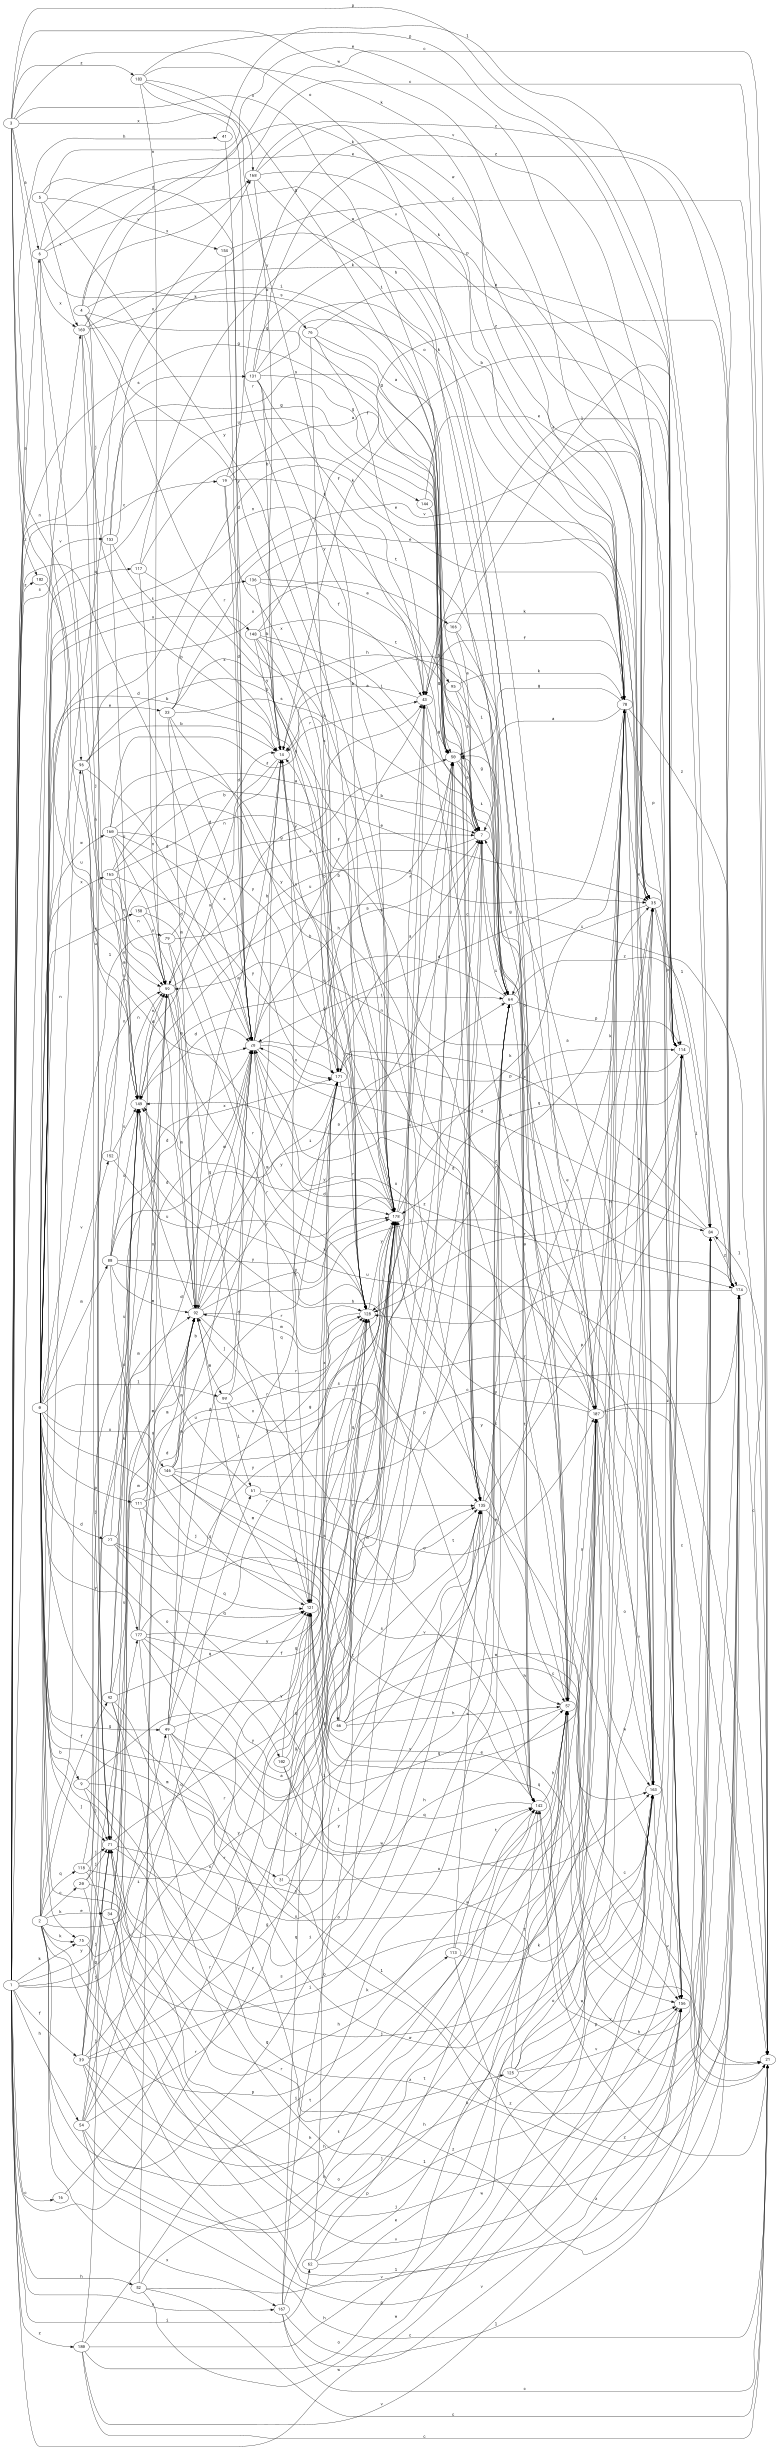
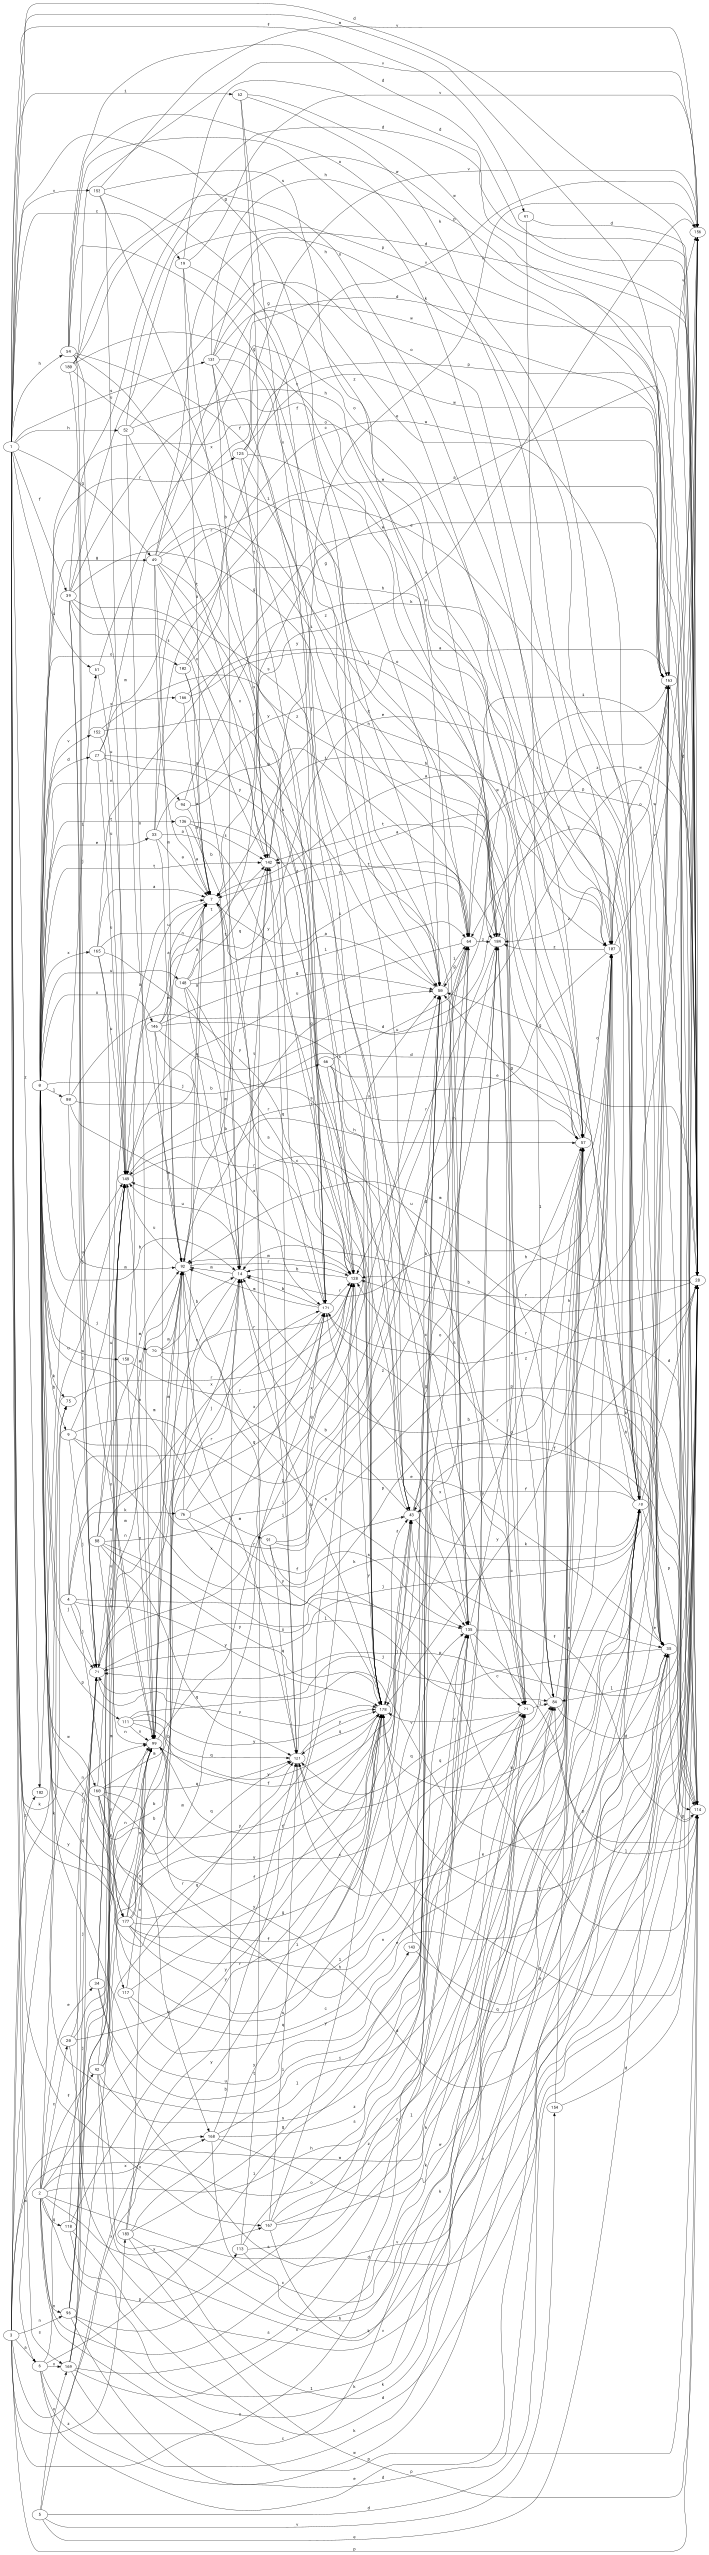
edge "1" -> "41": label "h" -> "f"
node "144": label "144" -> "143"
node "95": label "95" -> "94"
edge "33" -> "28": removed, label "d"
edge "0" -> "79": label "l" -> "j"
edge "178" -> "28": removed, label "d"
edge "14" -> "121": now "14" -> "142"
node "174": label "174" -> "184"
edge "7" -> "99": added, label "n"
edge "0" -> "88": now "0" -> "171"
edge "146" -> "114": now "9" -> "114"
edge "92" -> "80": reversed
edge "61" -> "135": removed, label "s"
edge "107" -> "21": removed, label "c"
edge "111" -> "43": added, label "f"
node "31": label "31" -> "91"
edge "1" -> "180": removed, label "z"
node "16": removed
